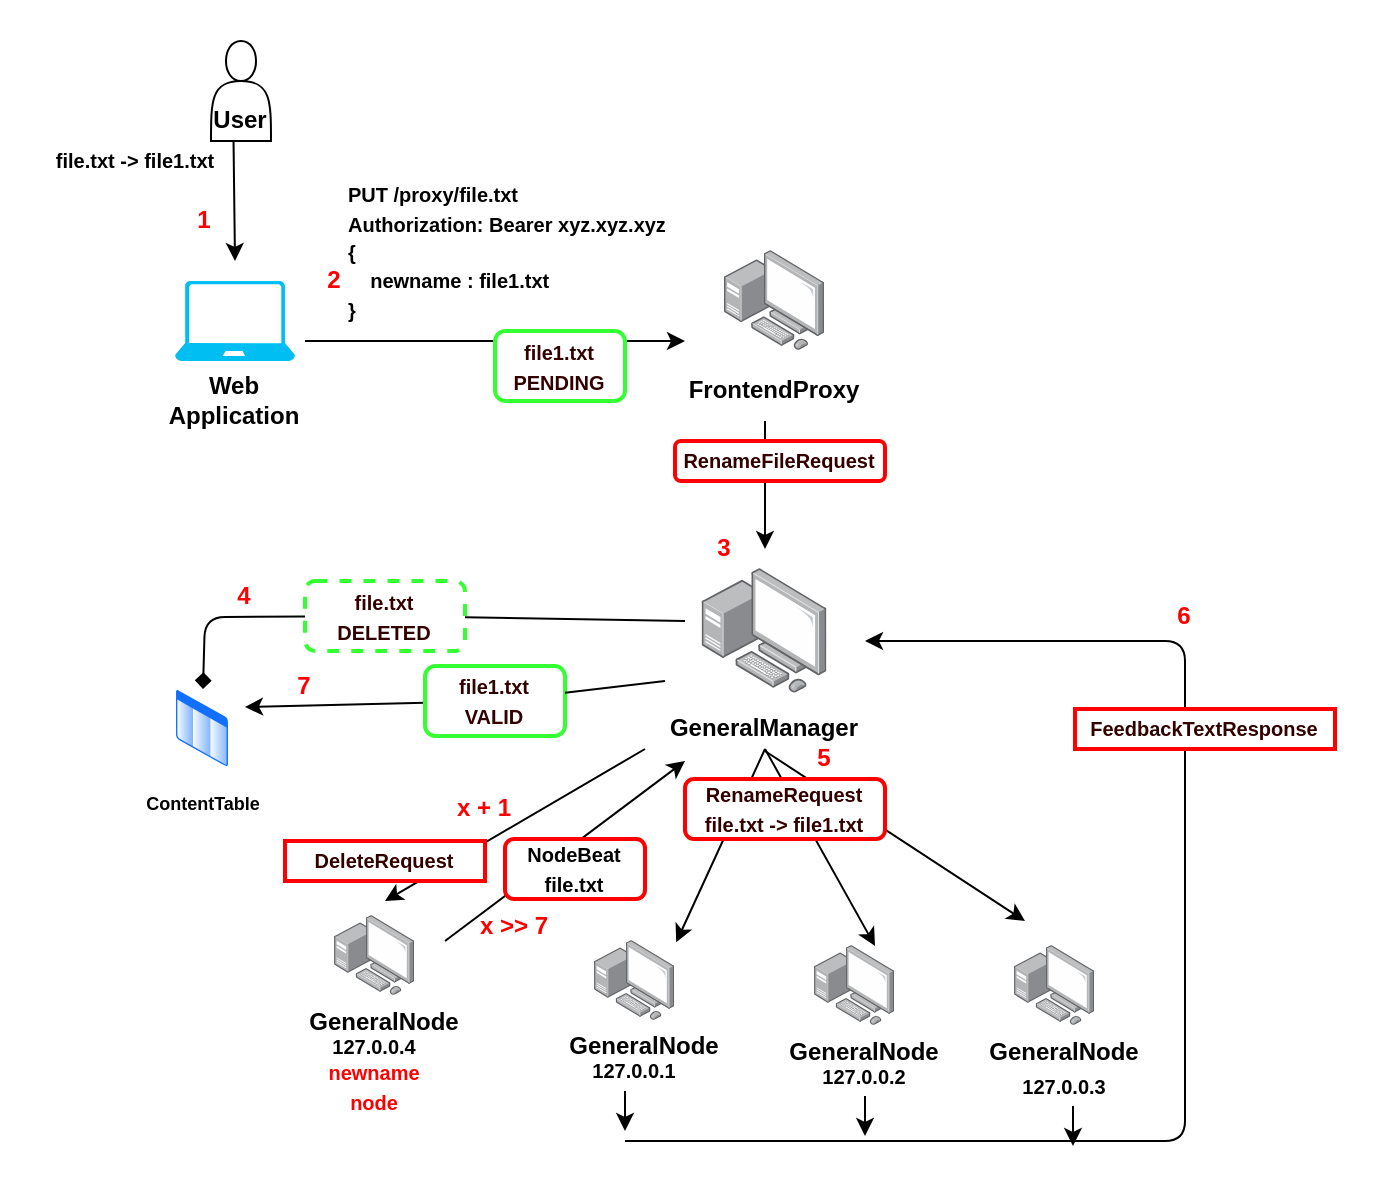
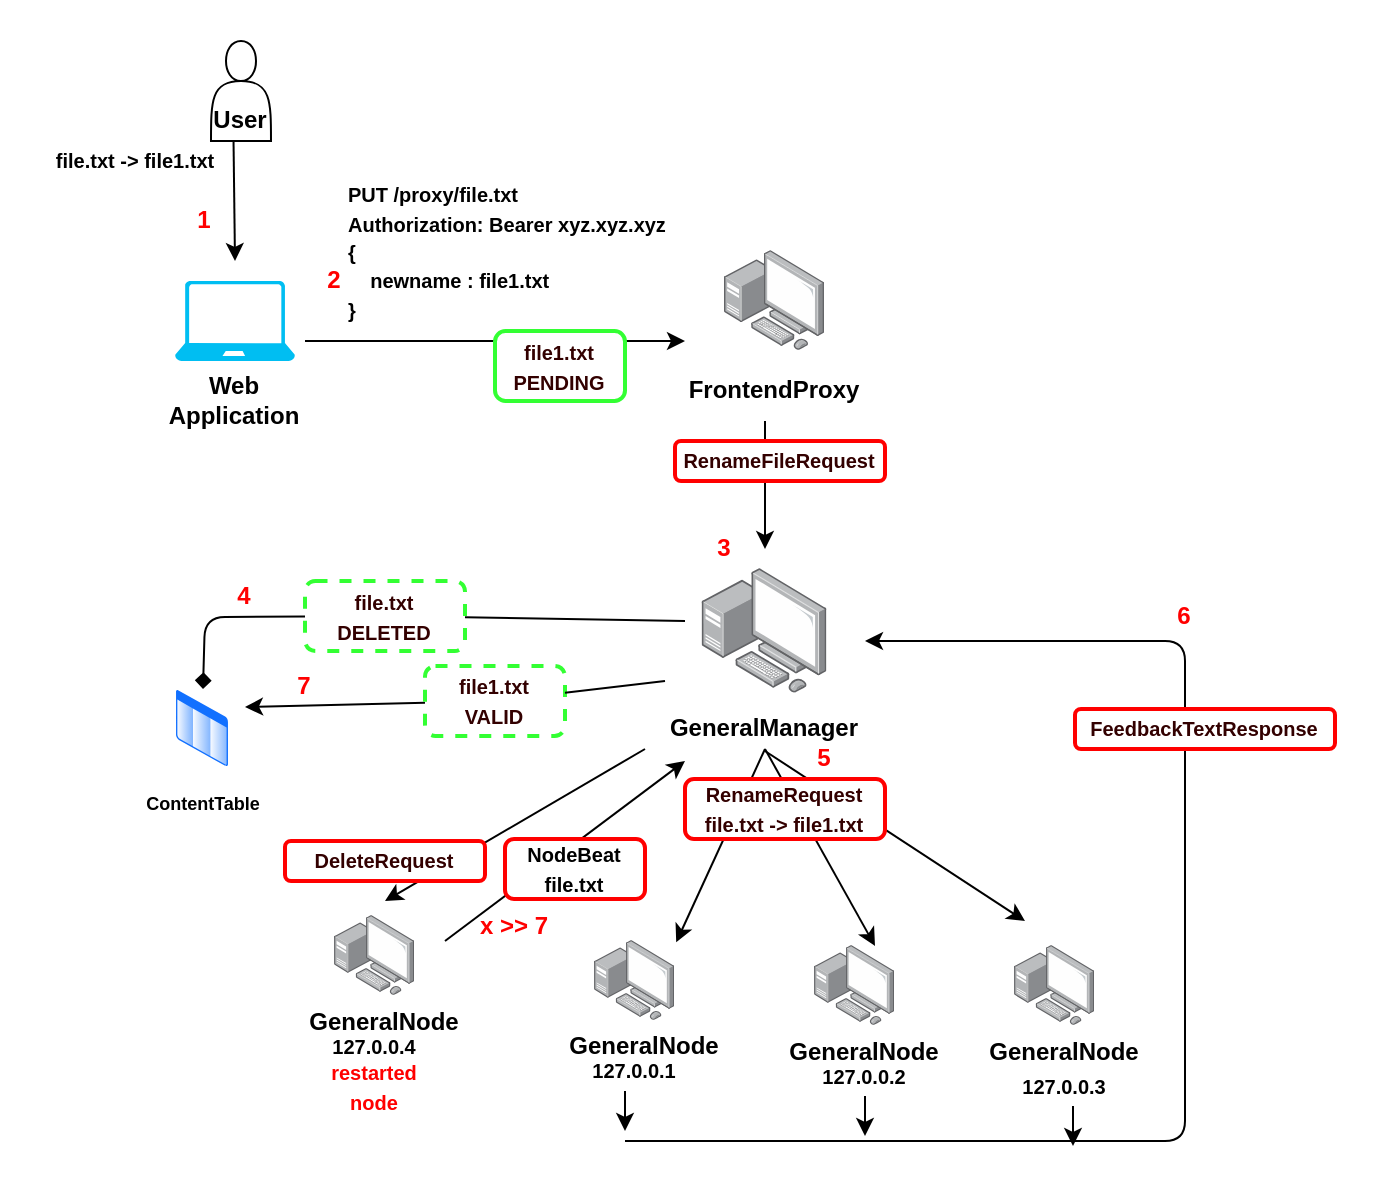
node "file1.txt VALID": style solid -> dashed
node "FeedbackTextResponse": shape rectangle -> rounded rectangle
node "x + 1": removed
node "DeleteRequest": shape rectangle -> rounded rectangle
node "newname node": label "newname node" -> "restarted node"
